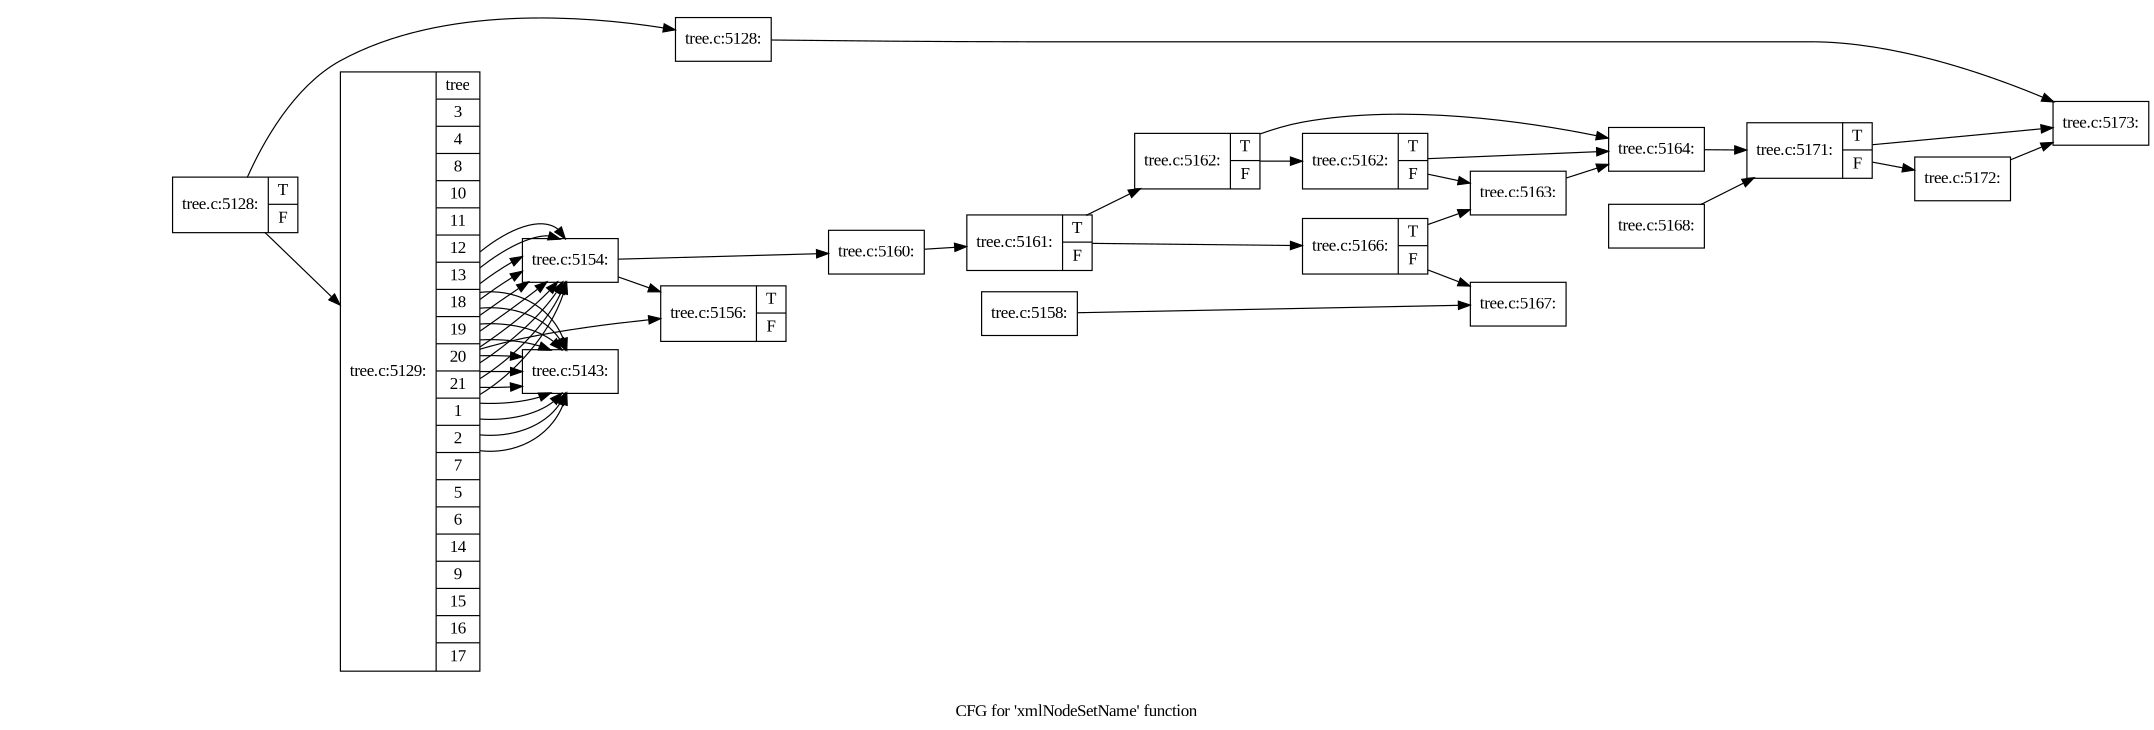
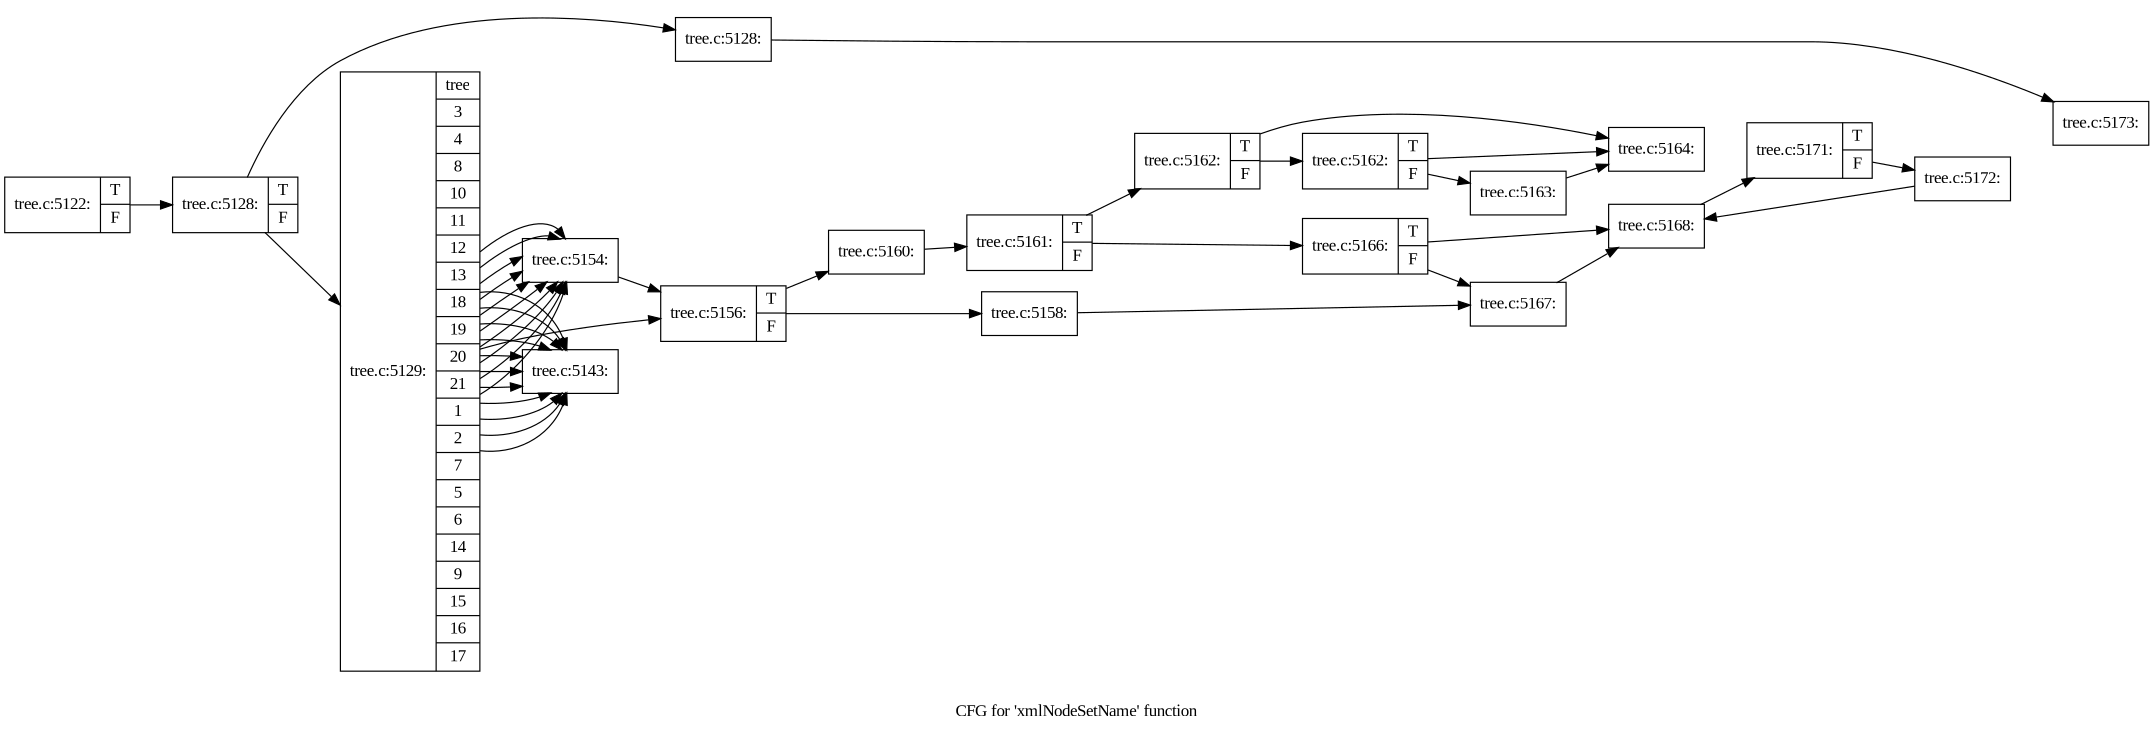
edge "tree.c:5171:" -> "tree.c:5173:": removed
edge "tree.c:5164:" -> "tree.c:5171:": removed
edge "tree.c:5172:" -> "tree.c:5173:": now "tree.c:5172:" -> "tree.c:5168:"
node "tree.c:5122:": added
edge "tree.c:5166:" -> "tree.c:5163:": now "tree.c:5166:" -> "tree.c:5168:"
edge "tree.c:5154:" -> "tree.c:5160:": now "tree.c:5156:" -> "tree.c:5160:"
edge "tree.c:5167:" -> "tree.c:5168:": added
edge "tree.c:5156:" -> "tree.c:5158:": added
